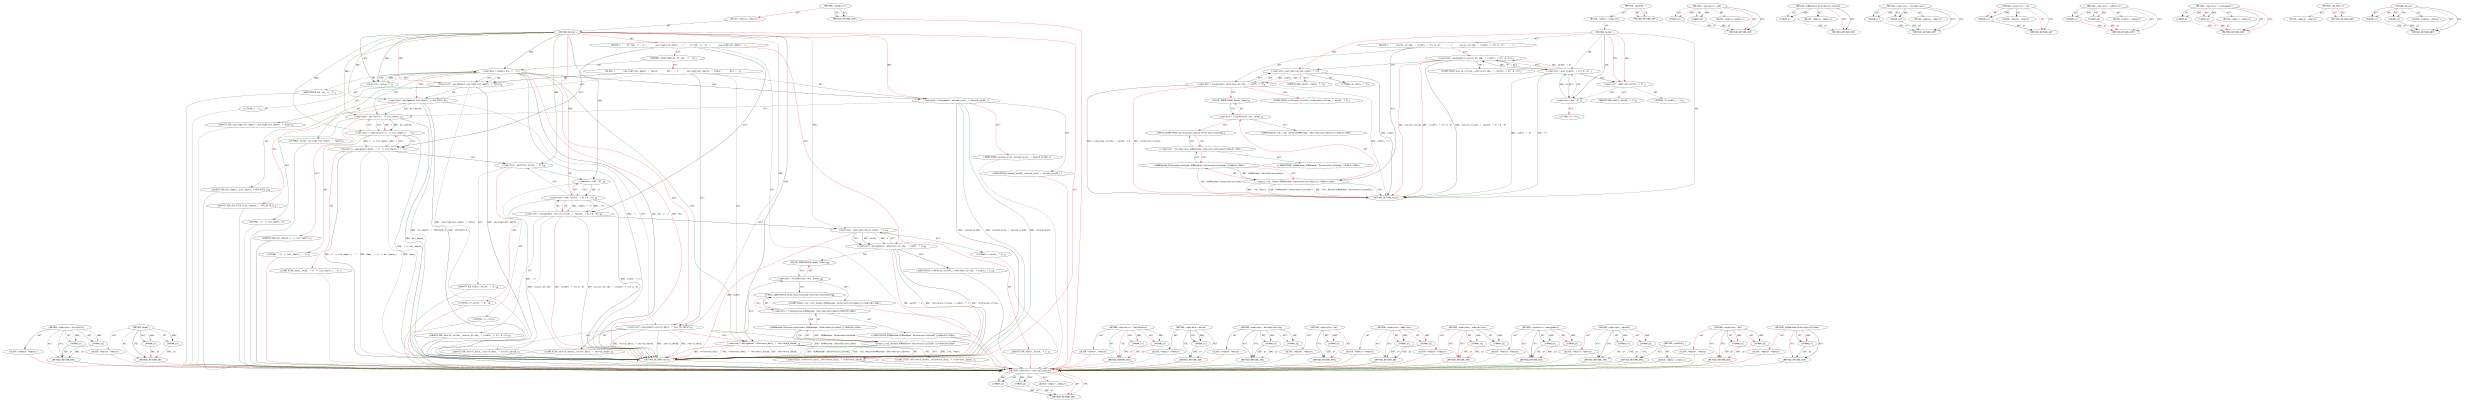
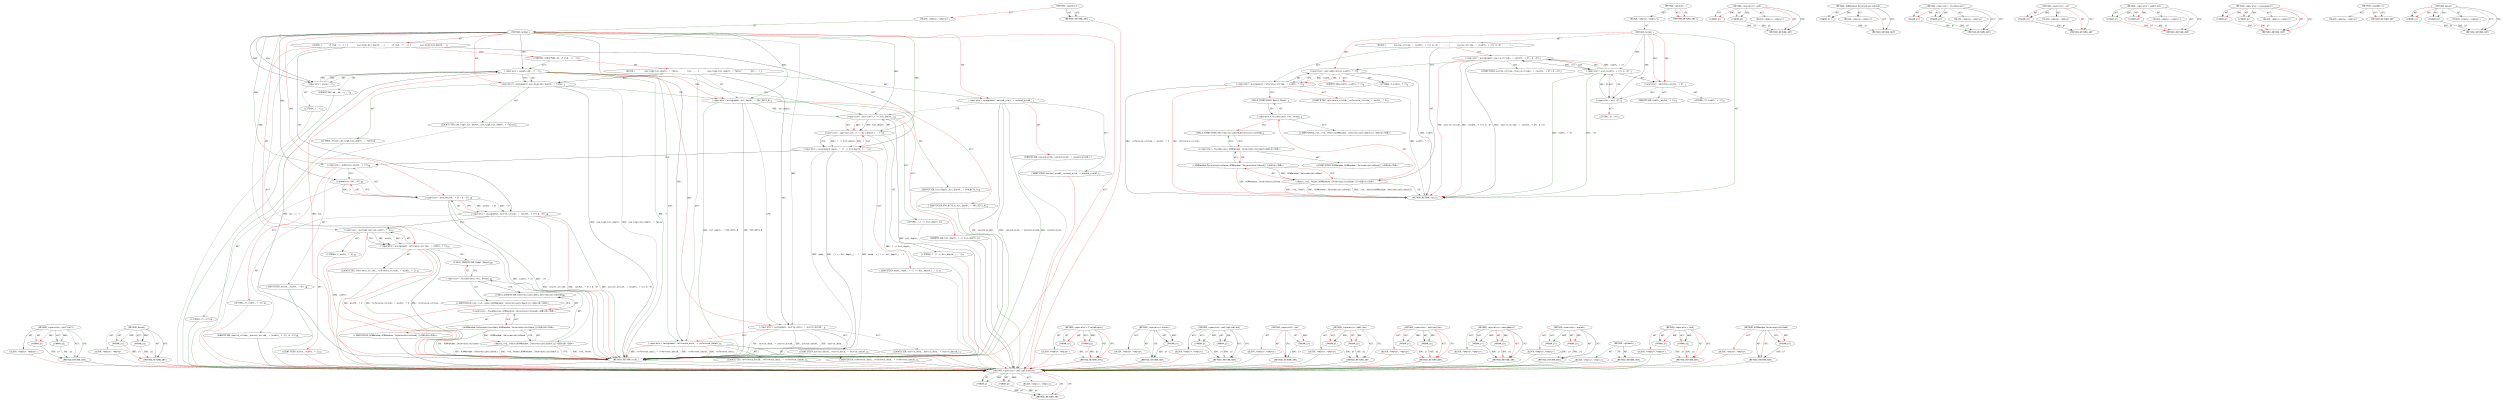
edge "(<operator>.equals,bd_ == -1)" -> "(<operator>.assignment,second_pred_ = second_pred8_)": removed, label "CDG:"
